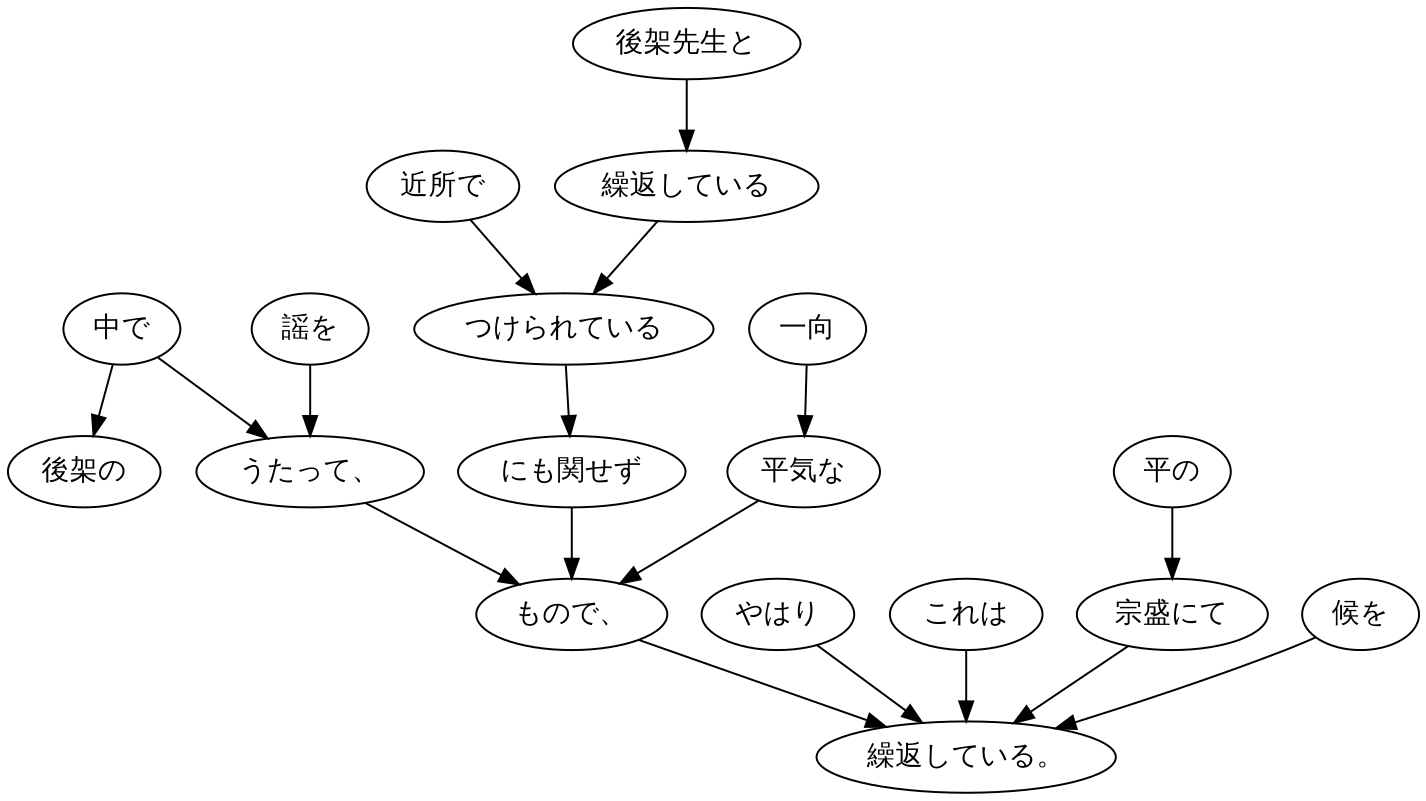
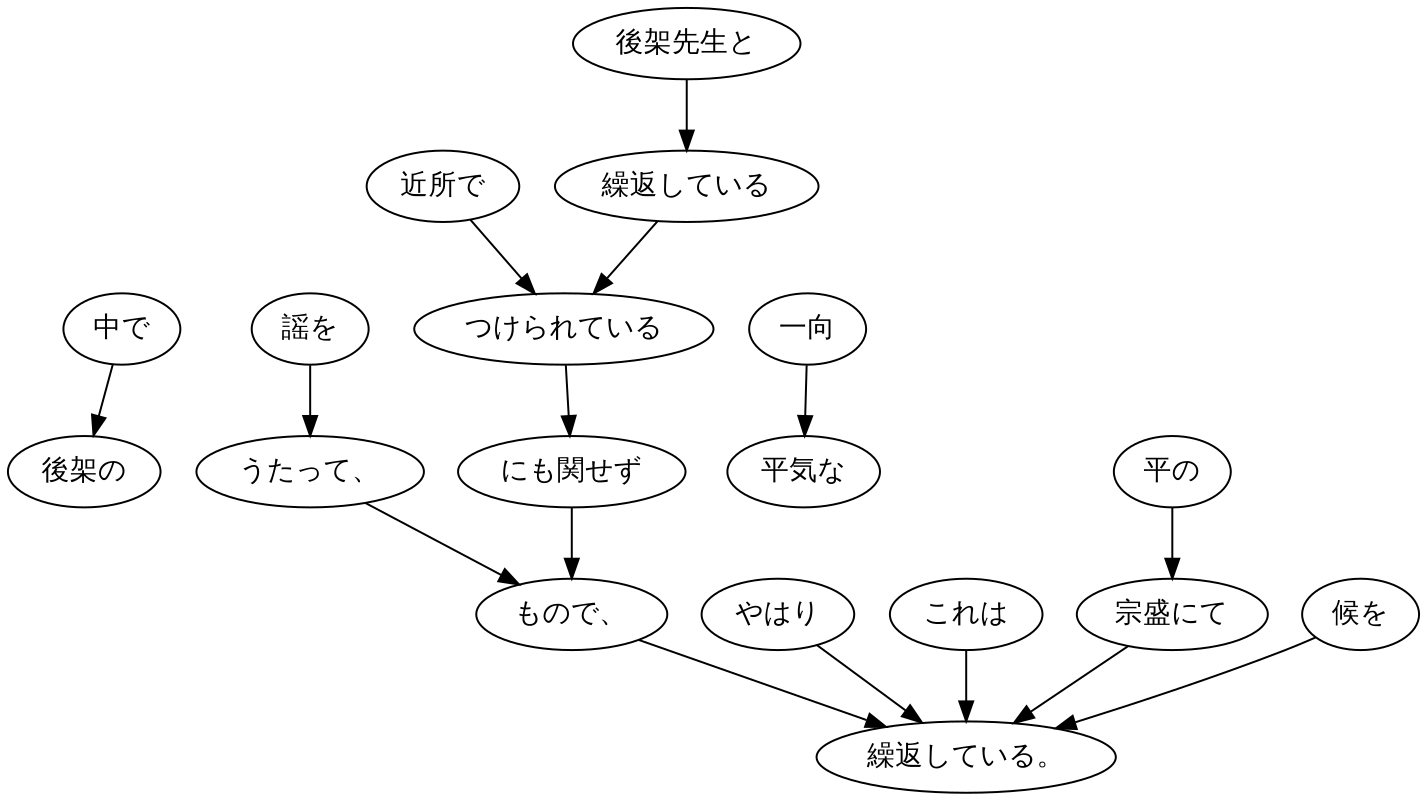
edge "中で" -> "うたって、": removed
edge "平気な" -> "もので、": removed
